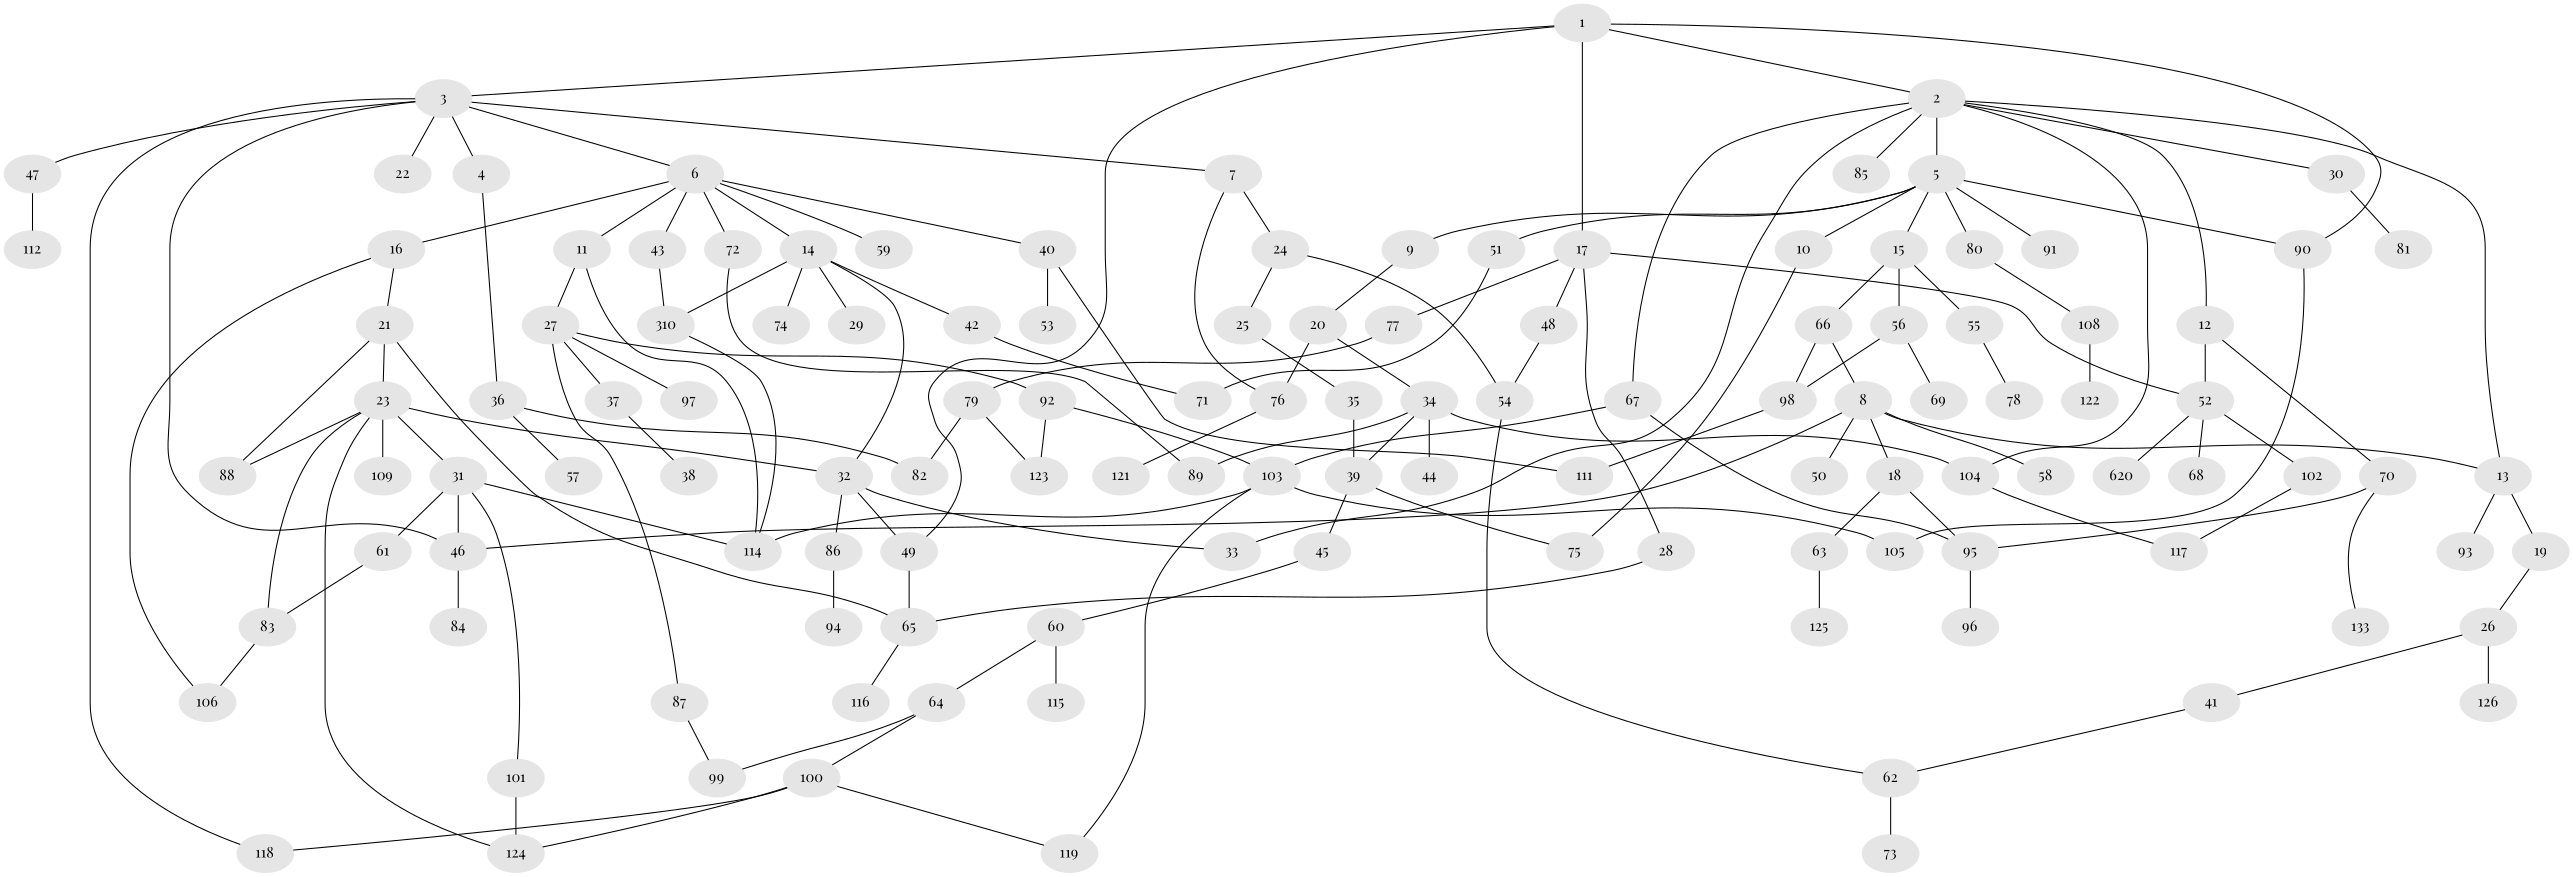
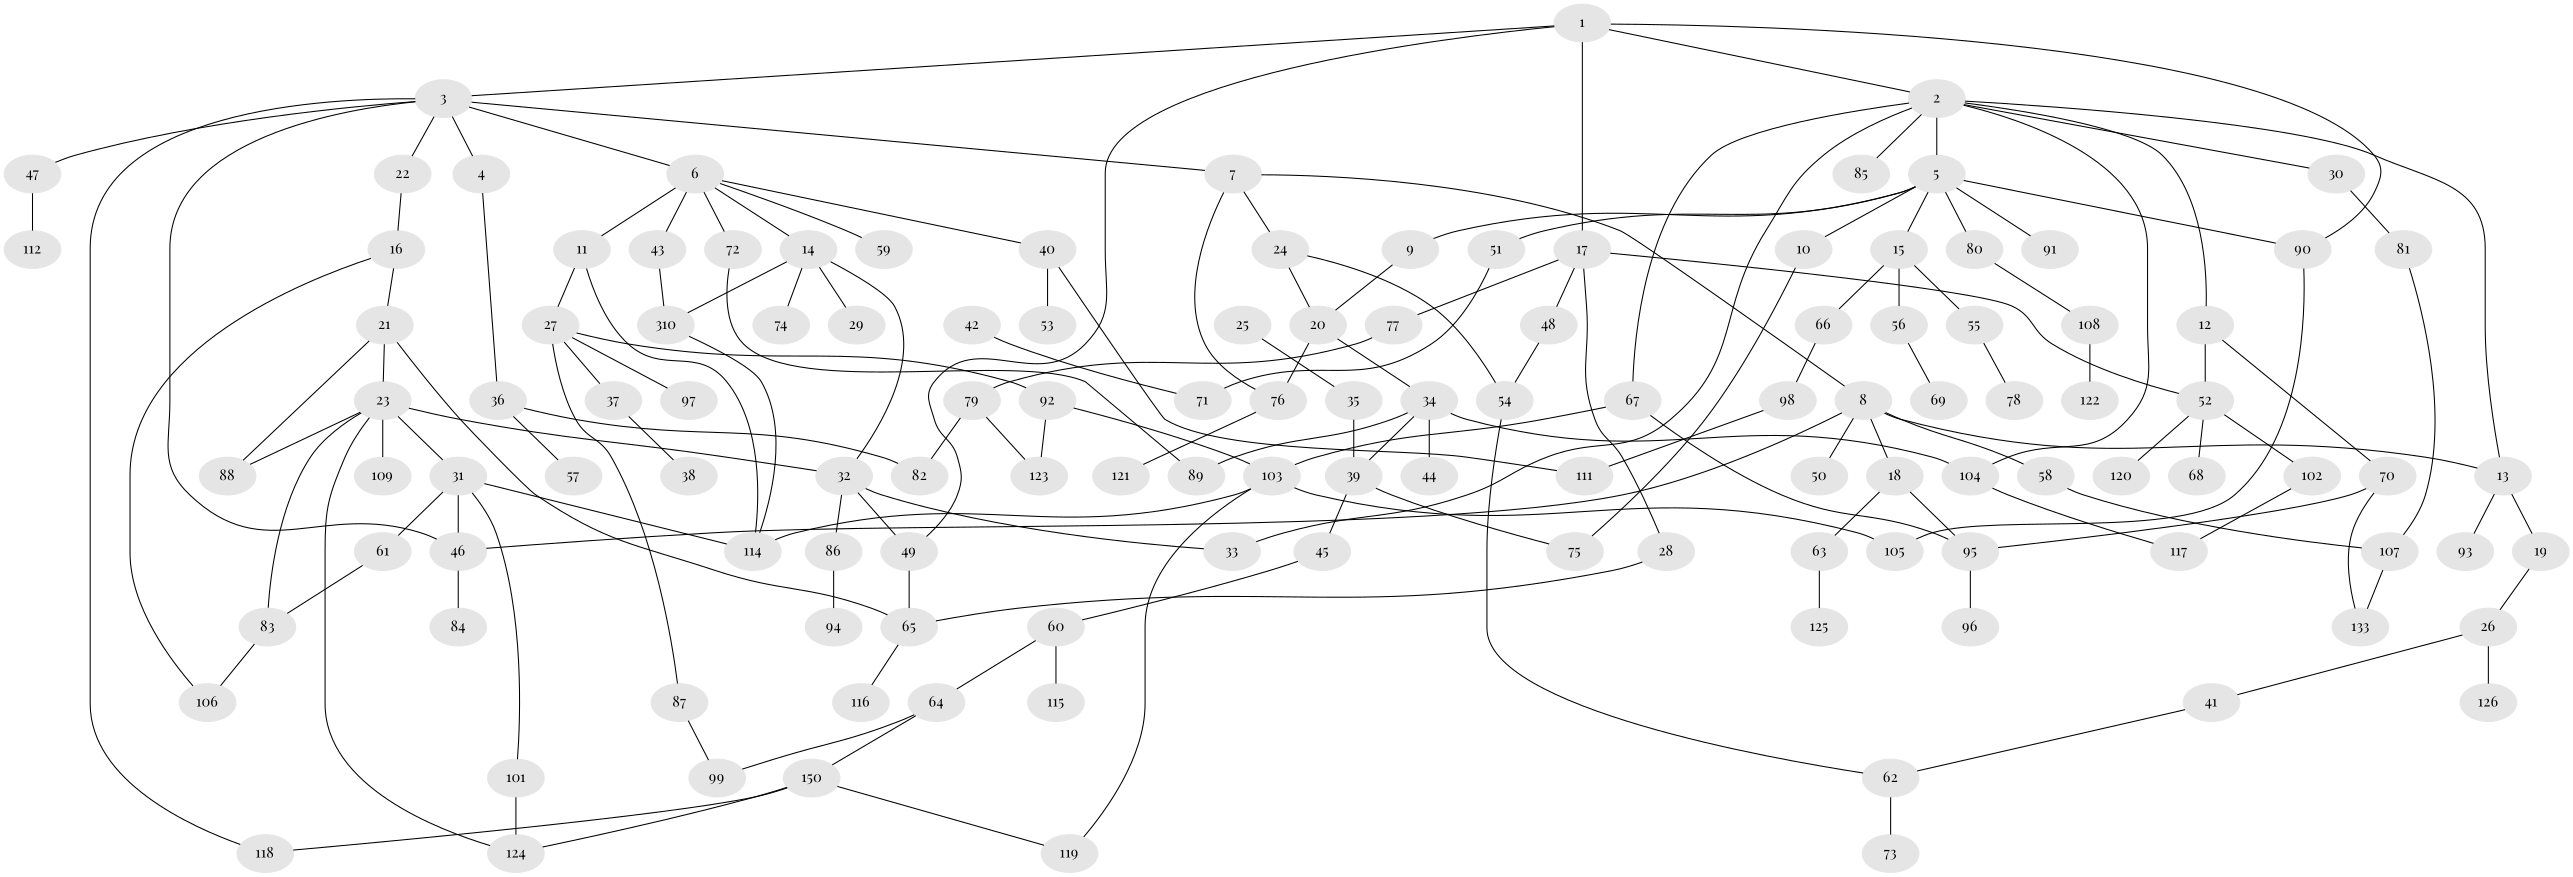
edge "6" -- "16": now "22" -- "16"
edge "24" -- "25": now "24" -- "20"
edge "14" -- "42": removed
edge "66" -- "8": now "7" -- "8"
edge "56" -- "98": removed
node "620": label "620" -> "120"
node "107": added
node "100": label "100" -> "150"
